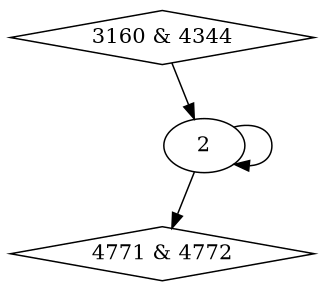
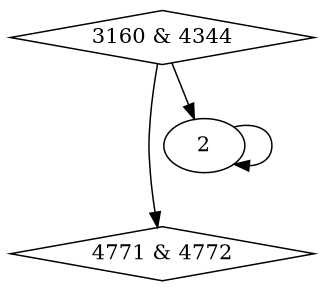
edge "2" -> "4771 & 4772": now "3160 & 4344" -> "4771 & 4772"
